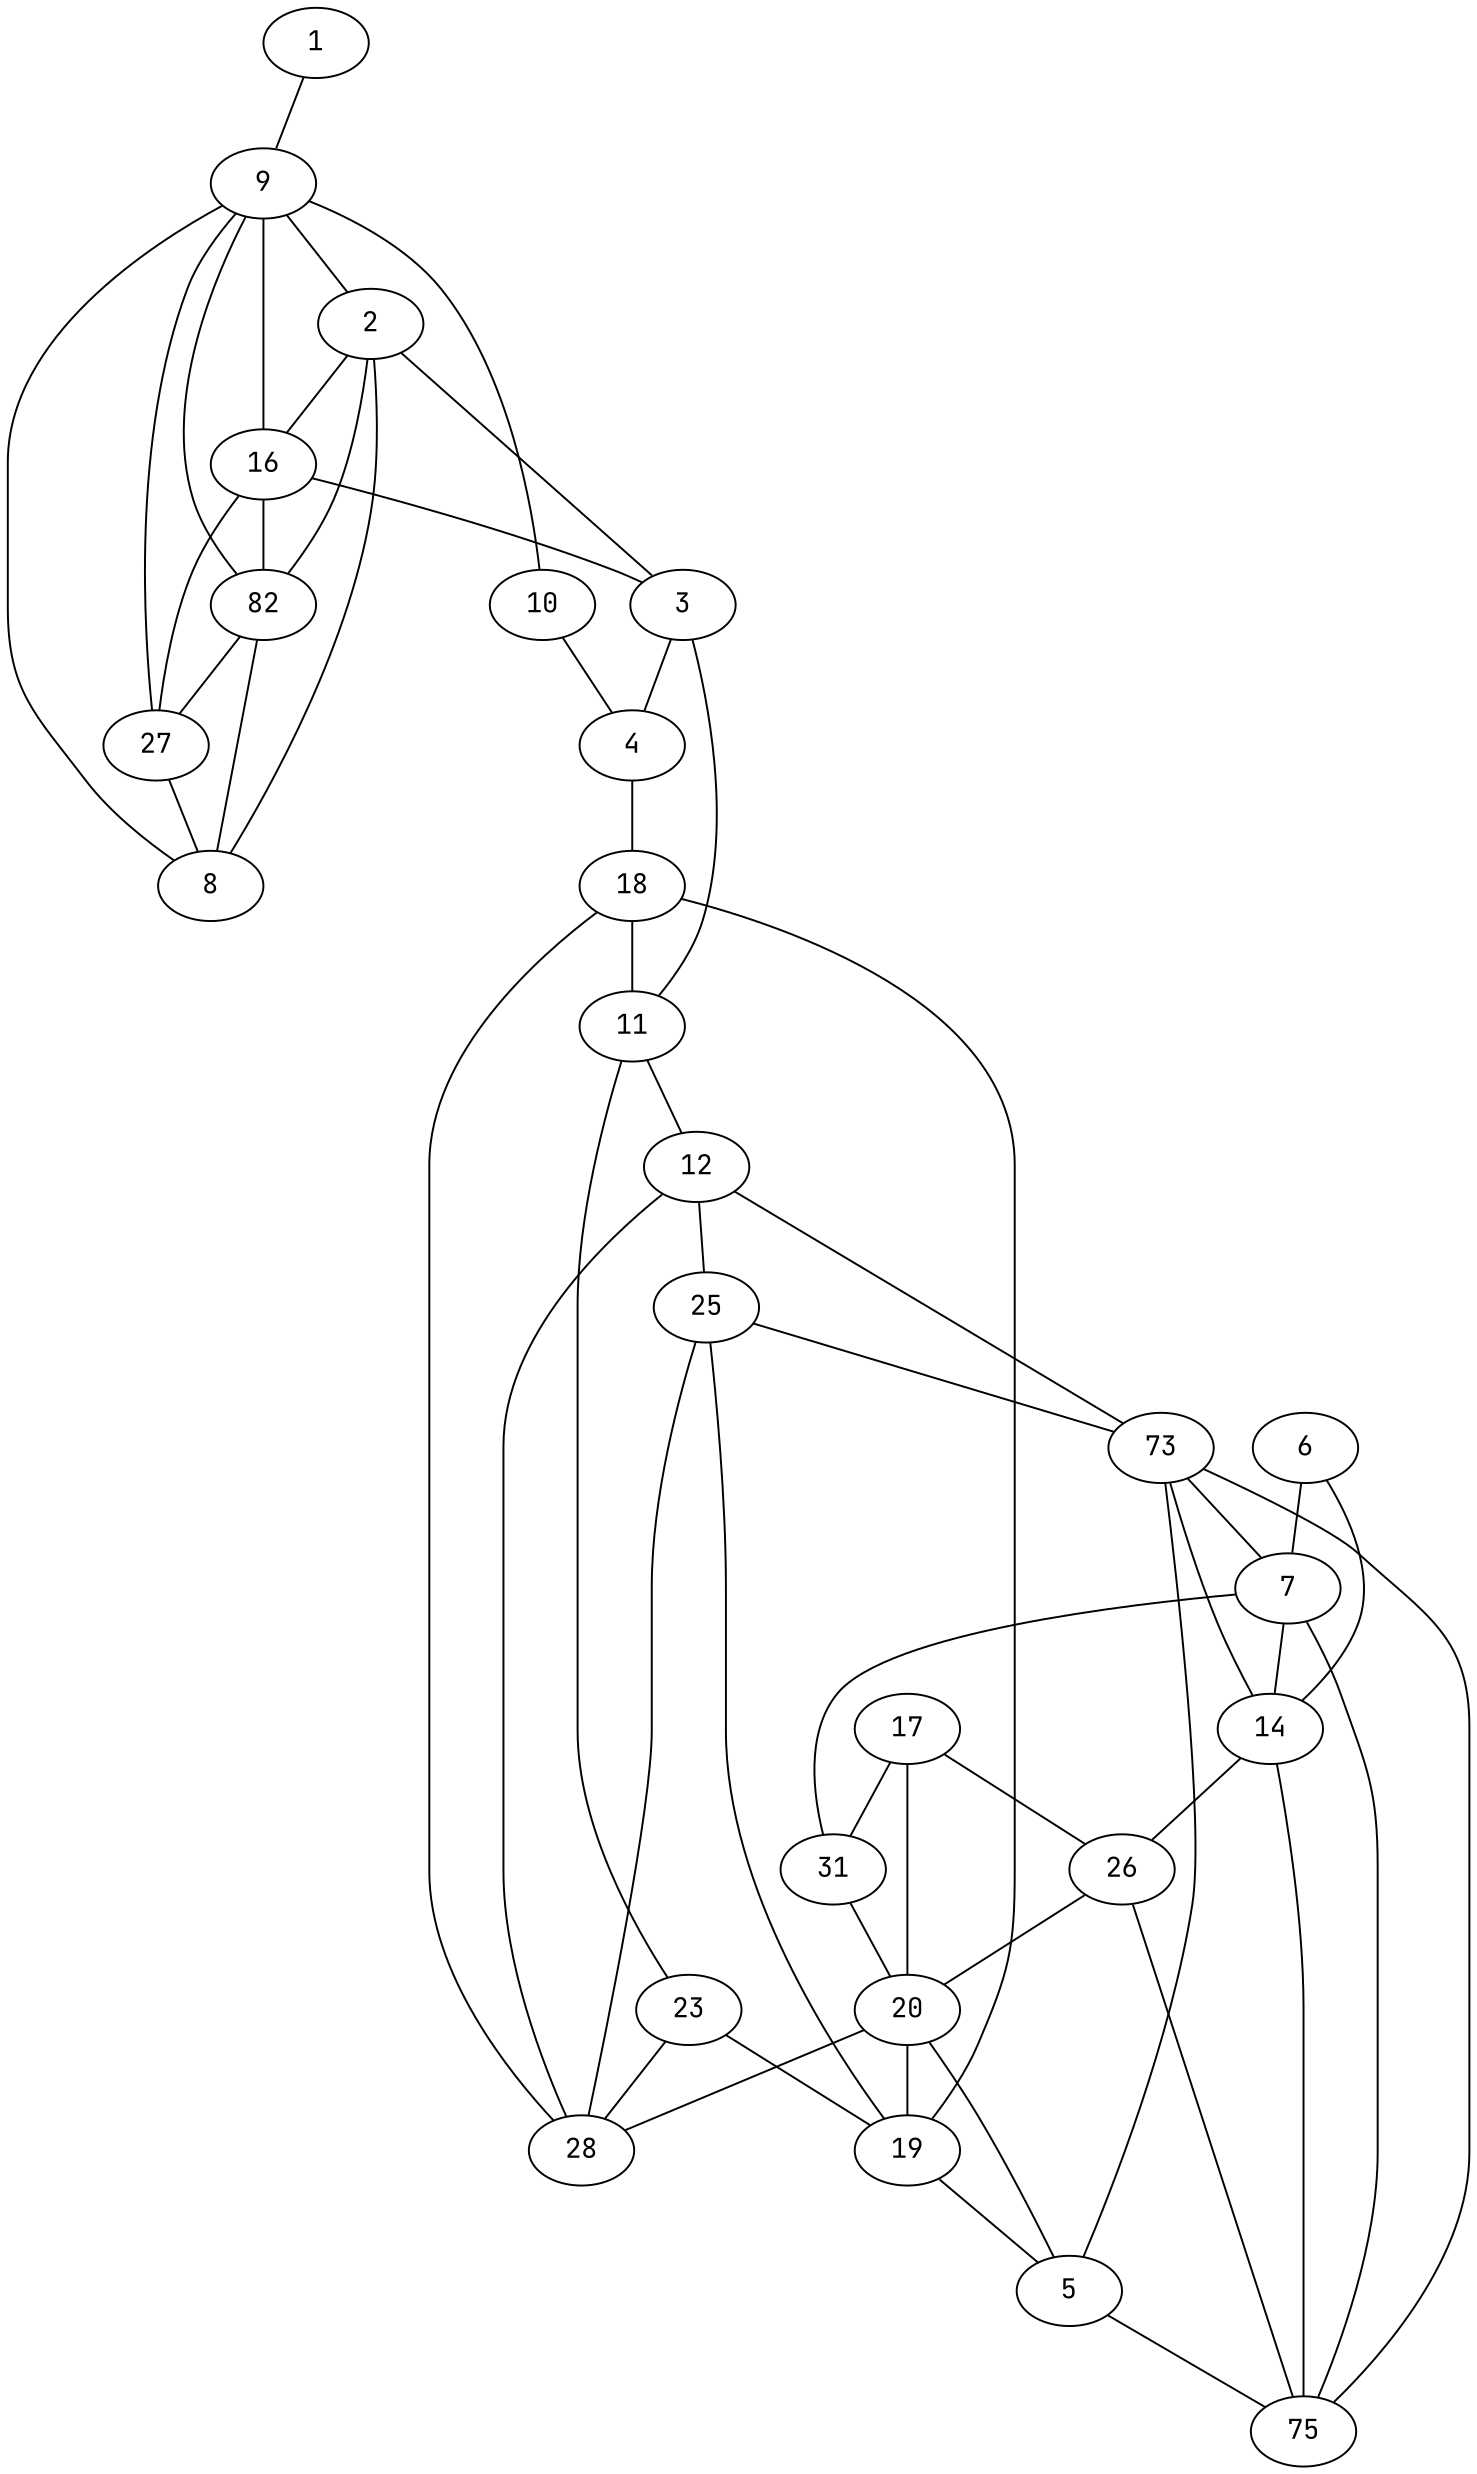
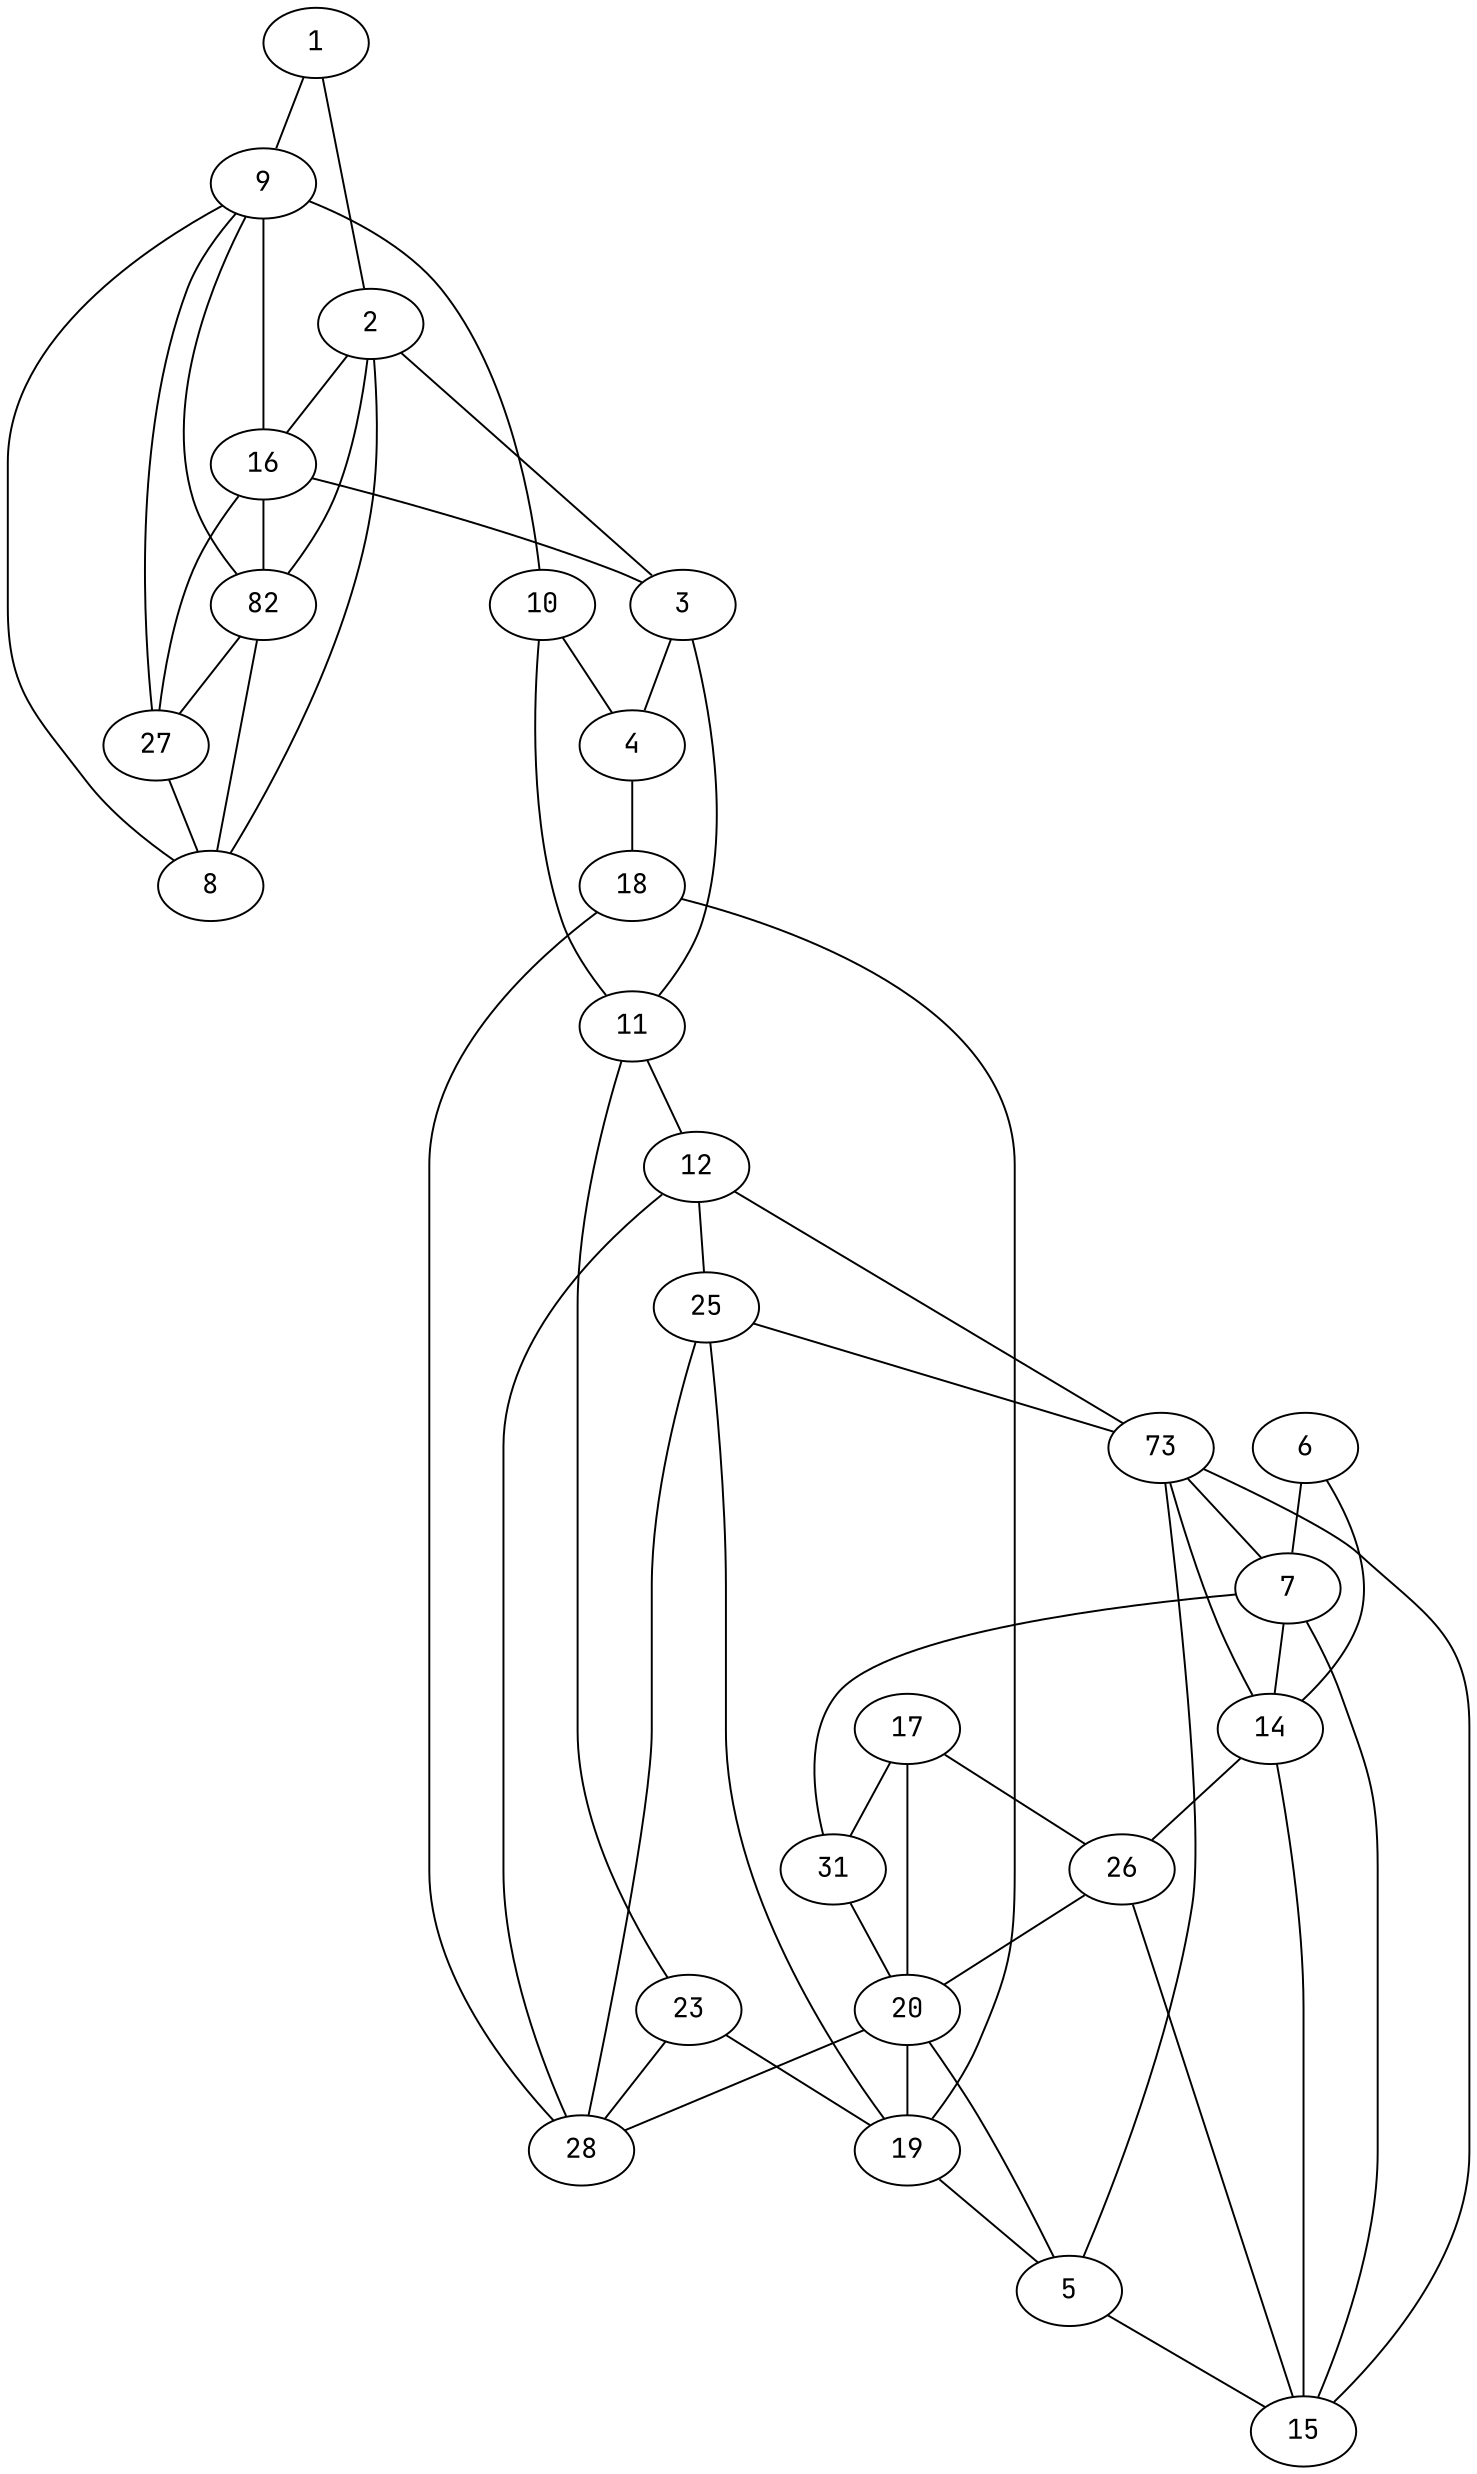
edge "9" -- "2": now "1" -- "2"
edge "18" -- "11": now "10" -- "11"
node "75": label "75" -> "15"
